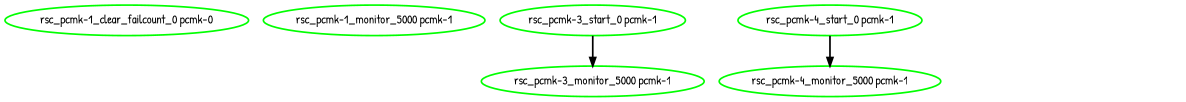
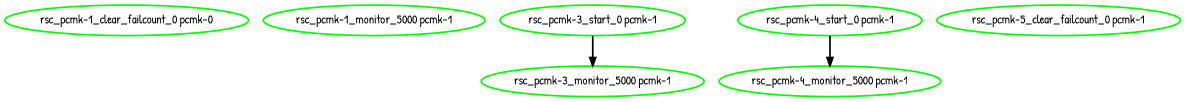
node "rsc_pcmk-5_clear_failcount_0 pcmk-1": added
